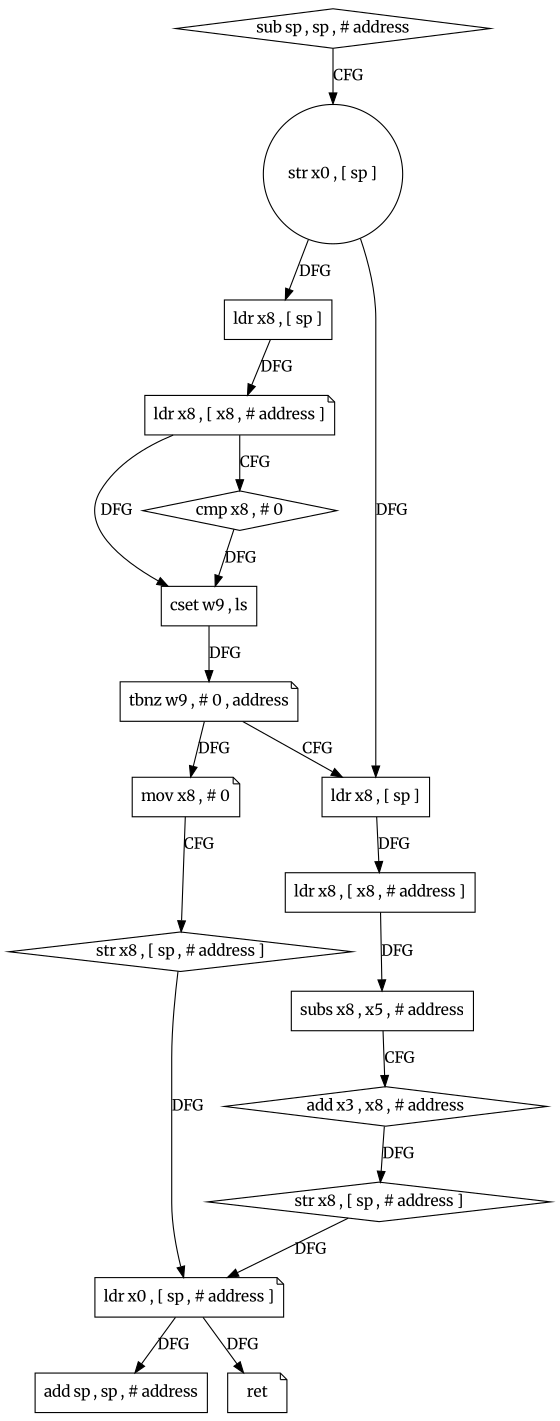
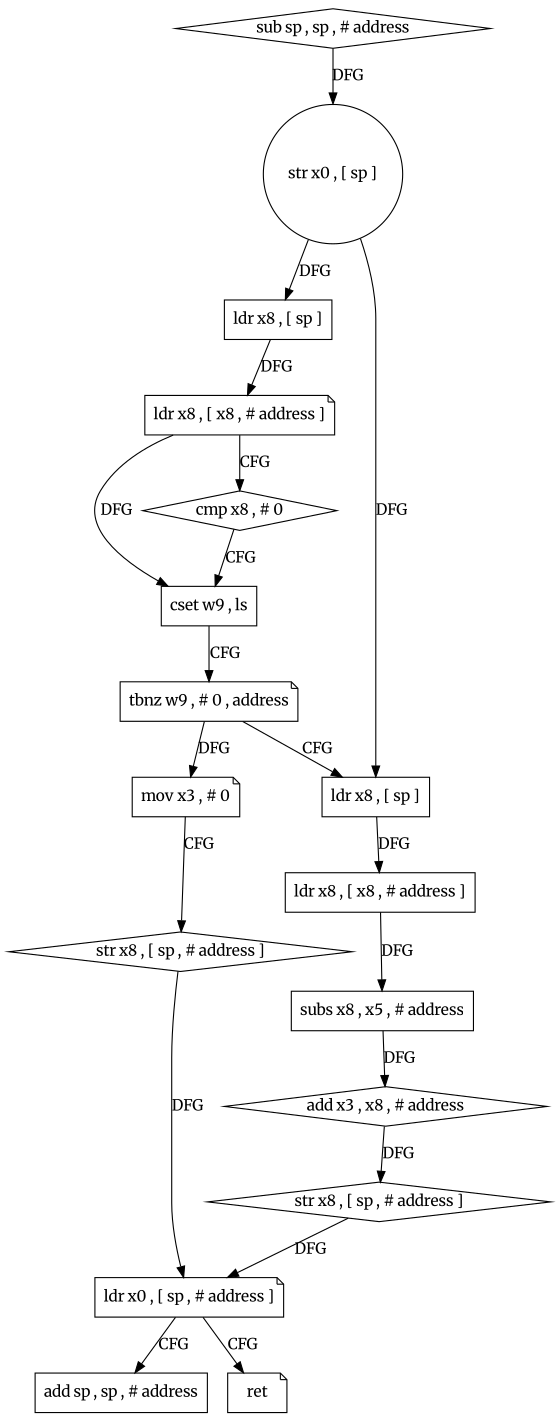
edge "sub sp , sp , # address" -> "str x0 , [ sp ]": label "CFG" -> "DFG"
edge "cmp x8 , # 0" -> "cset w9 , ls": label "DFG" -> "CFG"
edge "cset w9 , ls" -> "tbnz w9 , # 0 , address": label "DFG" -> "CFG"
node "mov x8 , # 0": label "mov x8 , # 0" -> "mov x3 , # 0"
edge "subs x8 , x5 , # address" -> "add x3 , x8 , # address": label "CFG" -> "DFG"
edge "ldr x0 , [ sp , # address ]" -> "add sp , sp , # address": label "DFG" -> "CFG"
edge "ldr x0 , [ sp , # address ]" -> "ret": label "DFG" -> "CFG"
